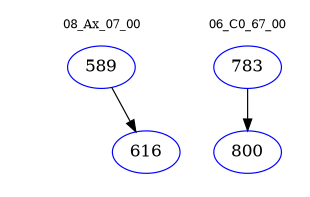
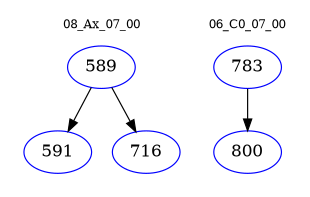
cluster "06_C0_67_00": label "06_C0_67_00" -> "06_C0_07_00"
node "591": added
node "616": label "616" -> "716"
